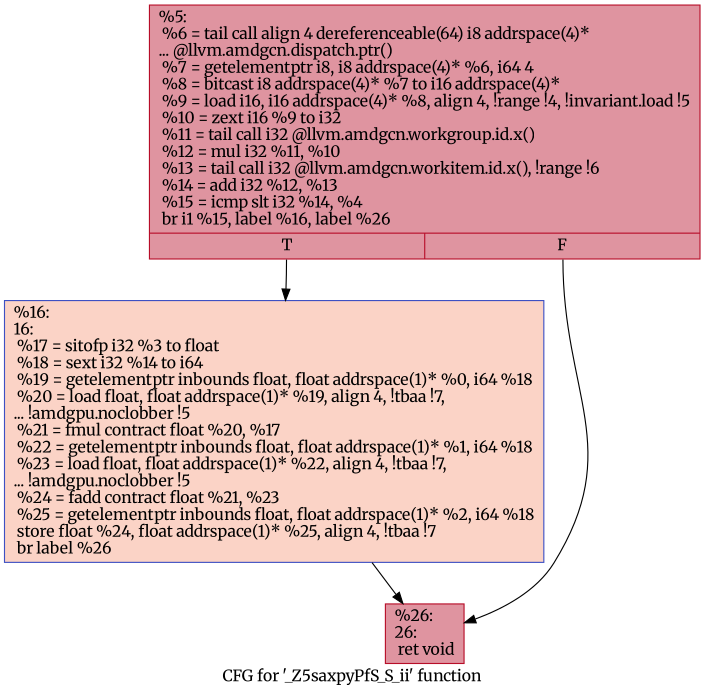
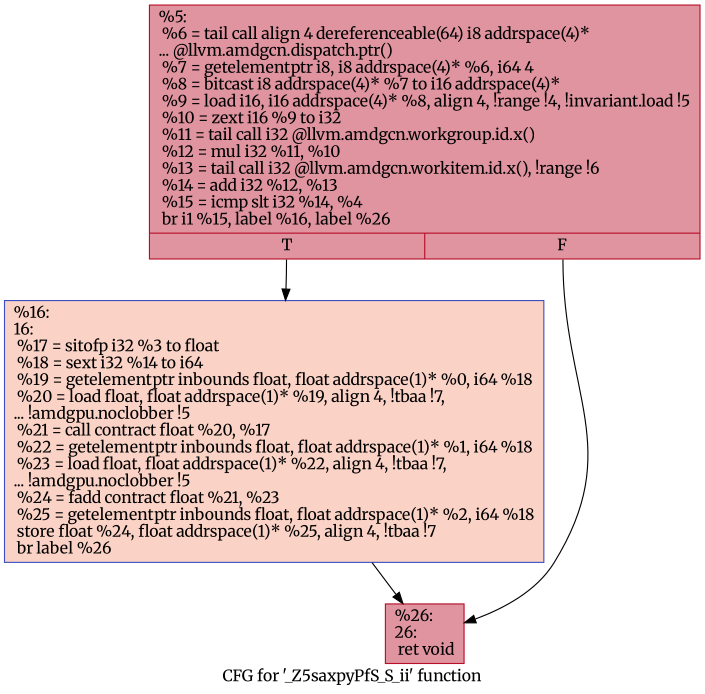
node "%16:": text "%21 = fmul contract float %20, %17" -> "%21 = call contract float %20, %17"
